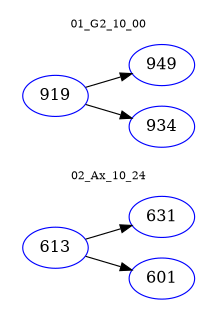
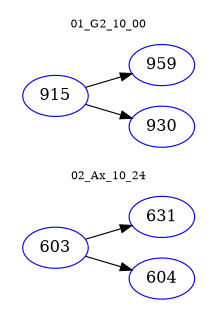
node "949": label "949" -> "959"
node "919": label "919" -> "915"
node "934": label "934" -> "930"
node "613": label "613" -> "603"
node "601": label "601" -> "604"
